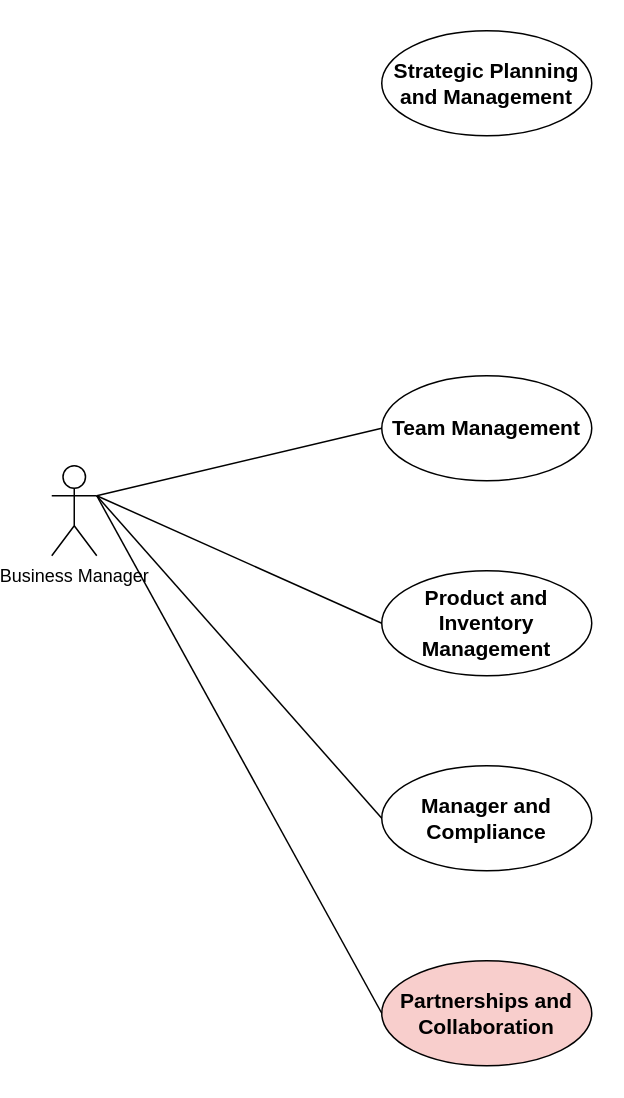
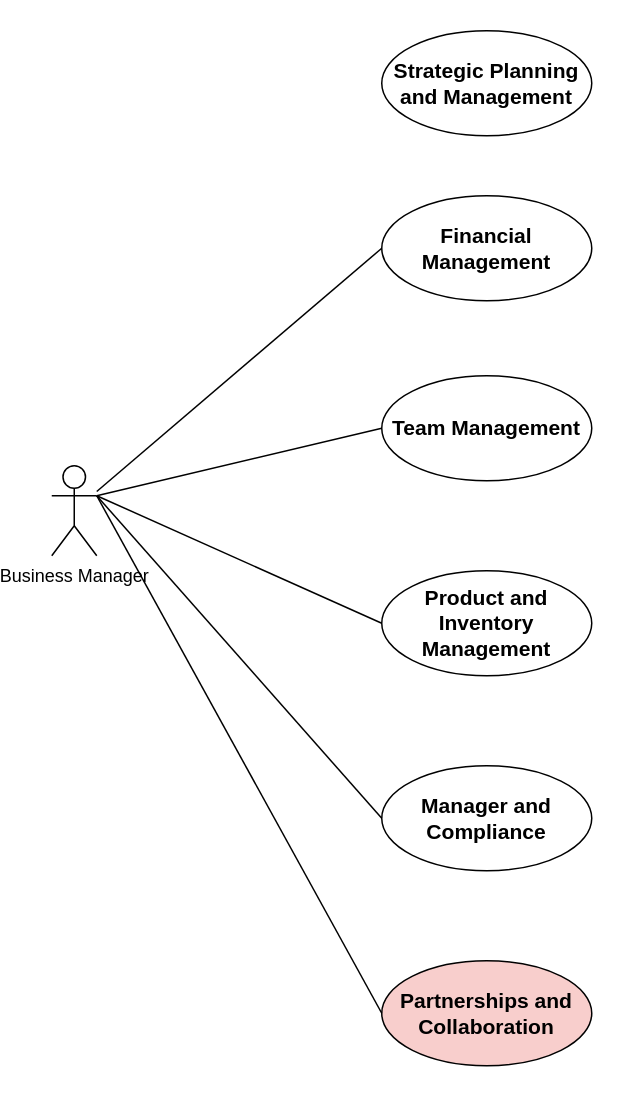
node "Financial Management": added
edge "Financial Management" -- "Business Manager": added
